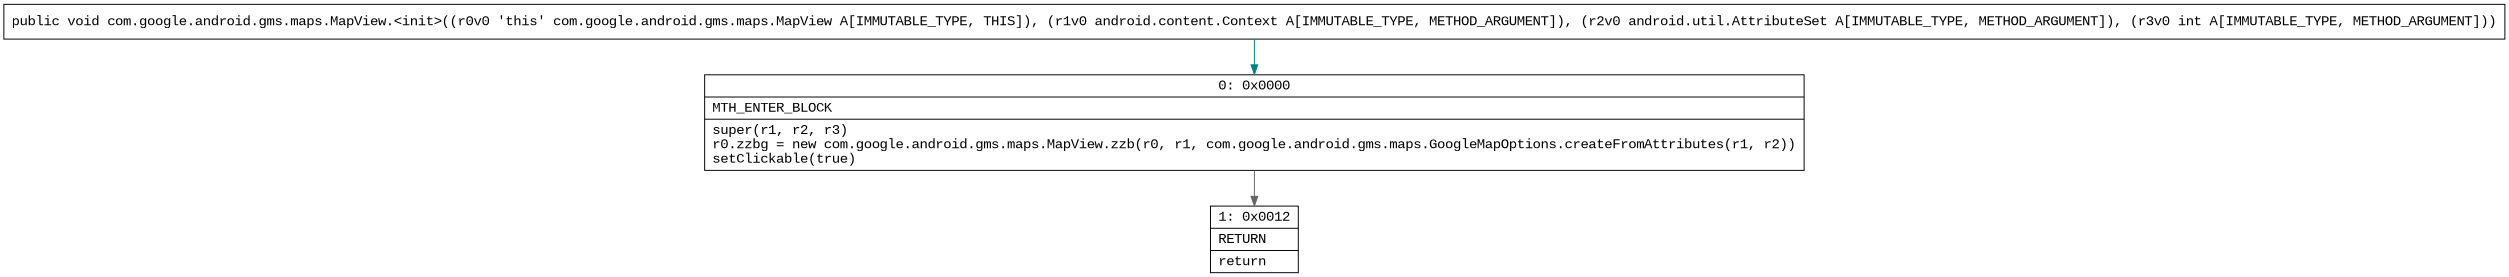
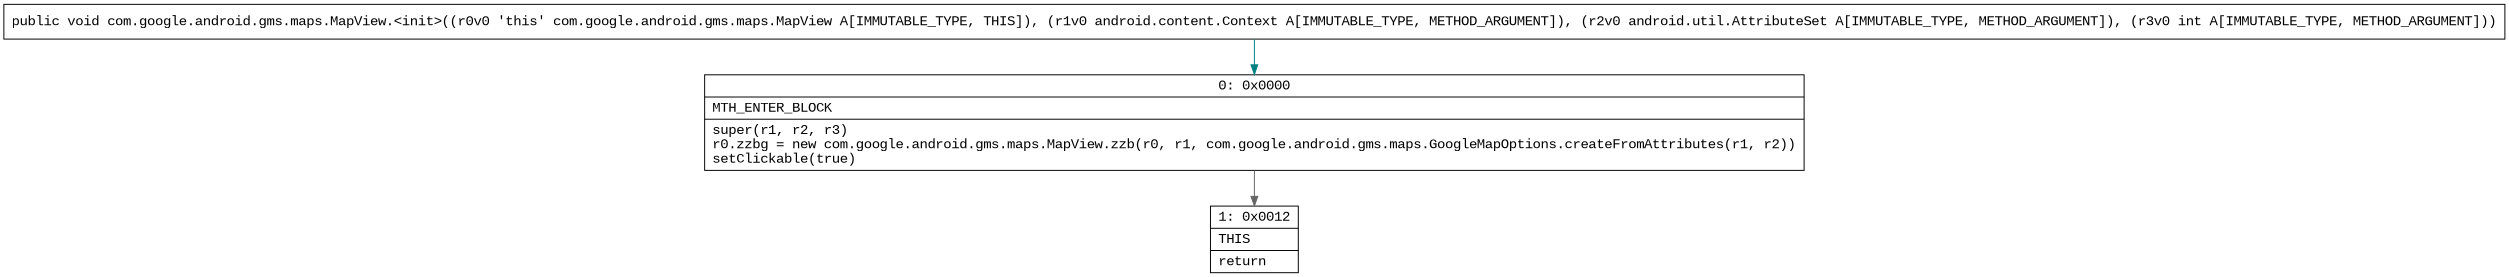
node "1: 0x0012": text "RETURN" -> "THIS"
